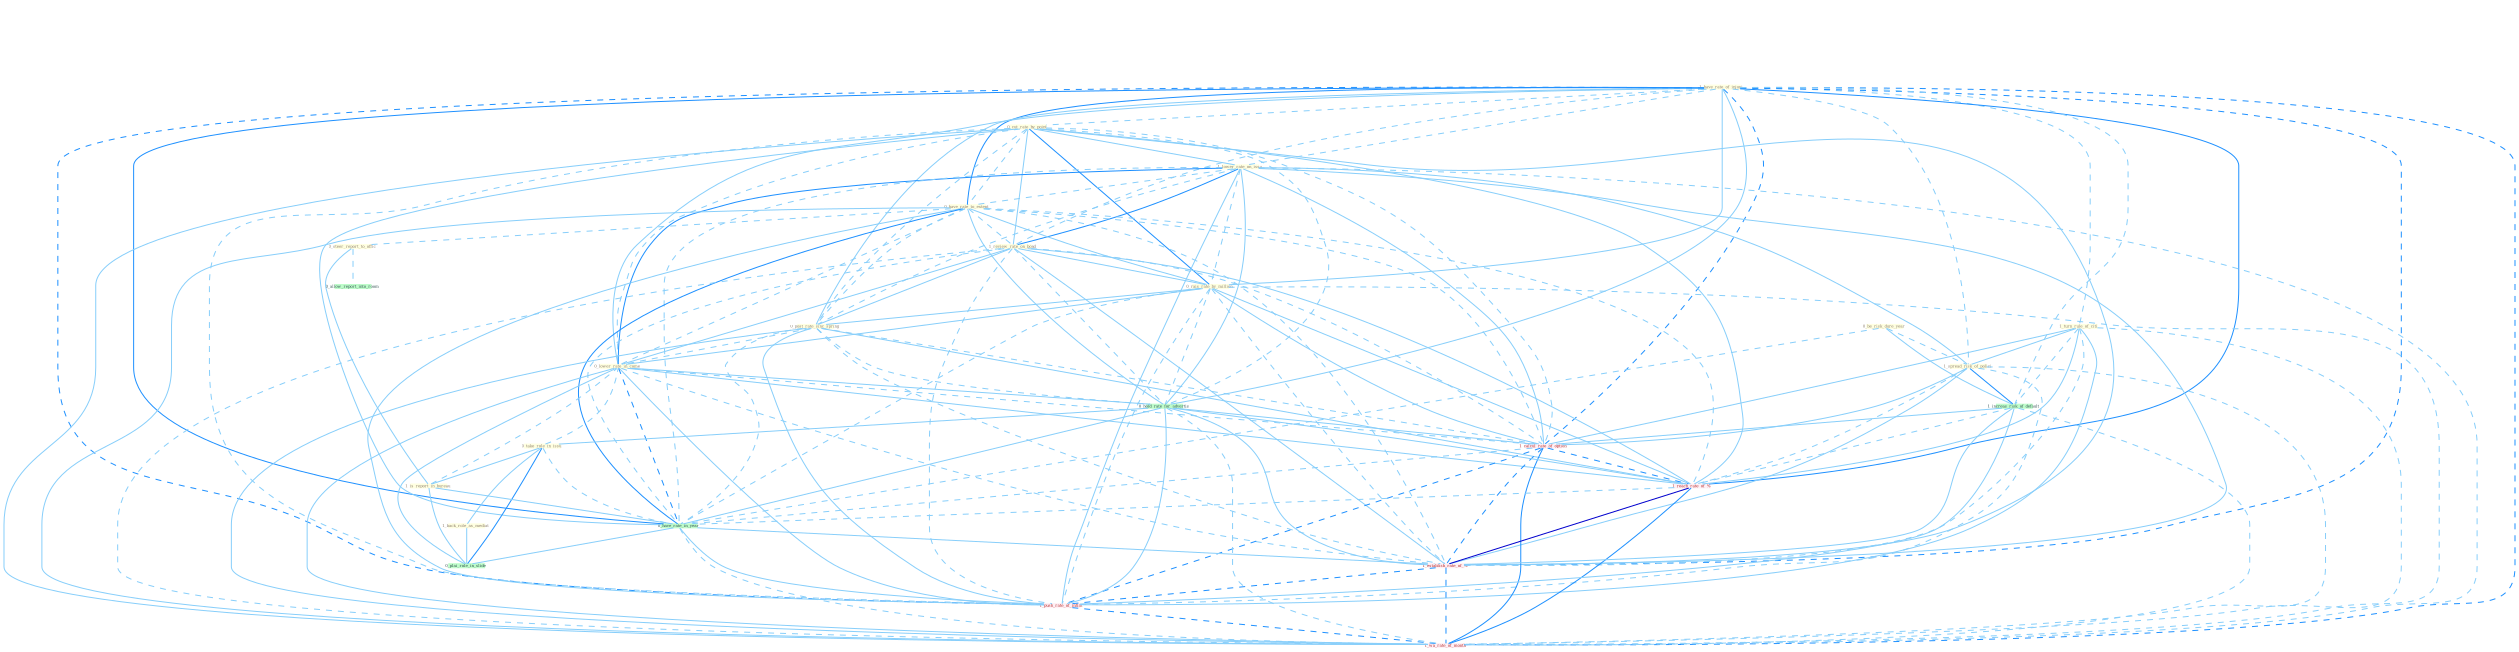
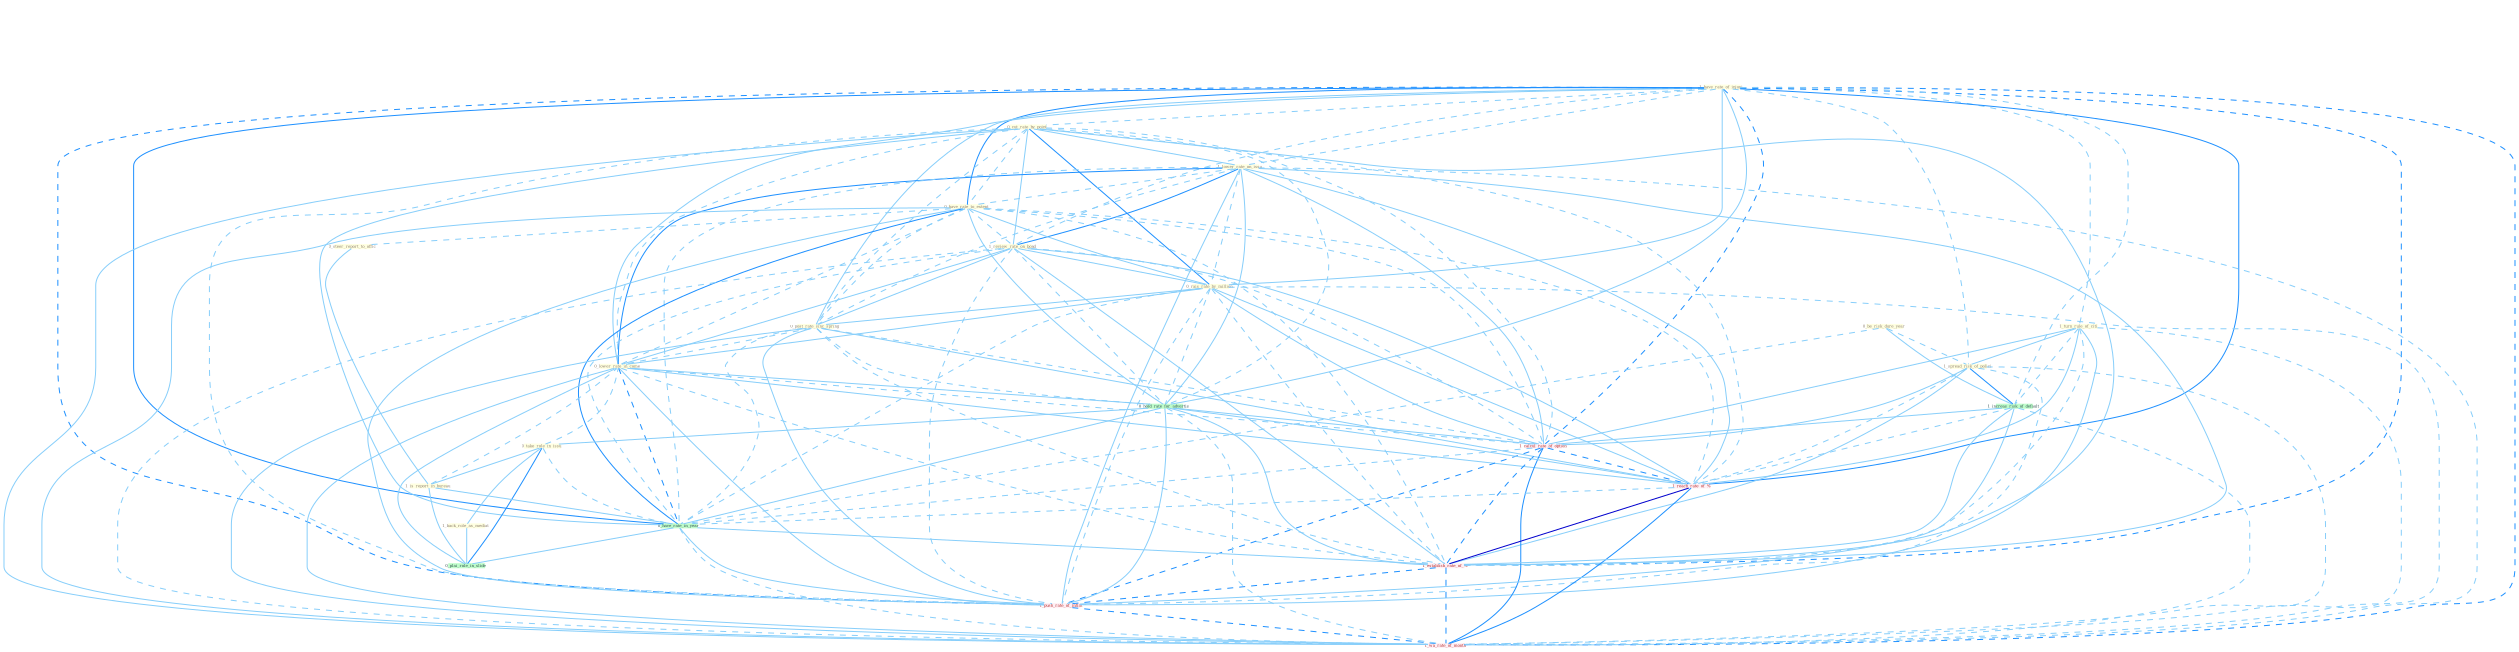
edge "0_cut_rate_by_point" -- "1_reach_rate_of_%": style solid -> dashed
edge "1_lower_rate_on_issu" -- "1_spread_risk_of_polici": now "1_lower_rate_on_issu" -- "1_reach_rate_of_%"
node "0_allow_report_into_room": removed
